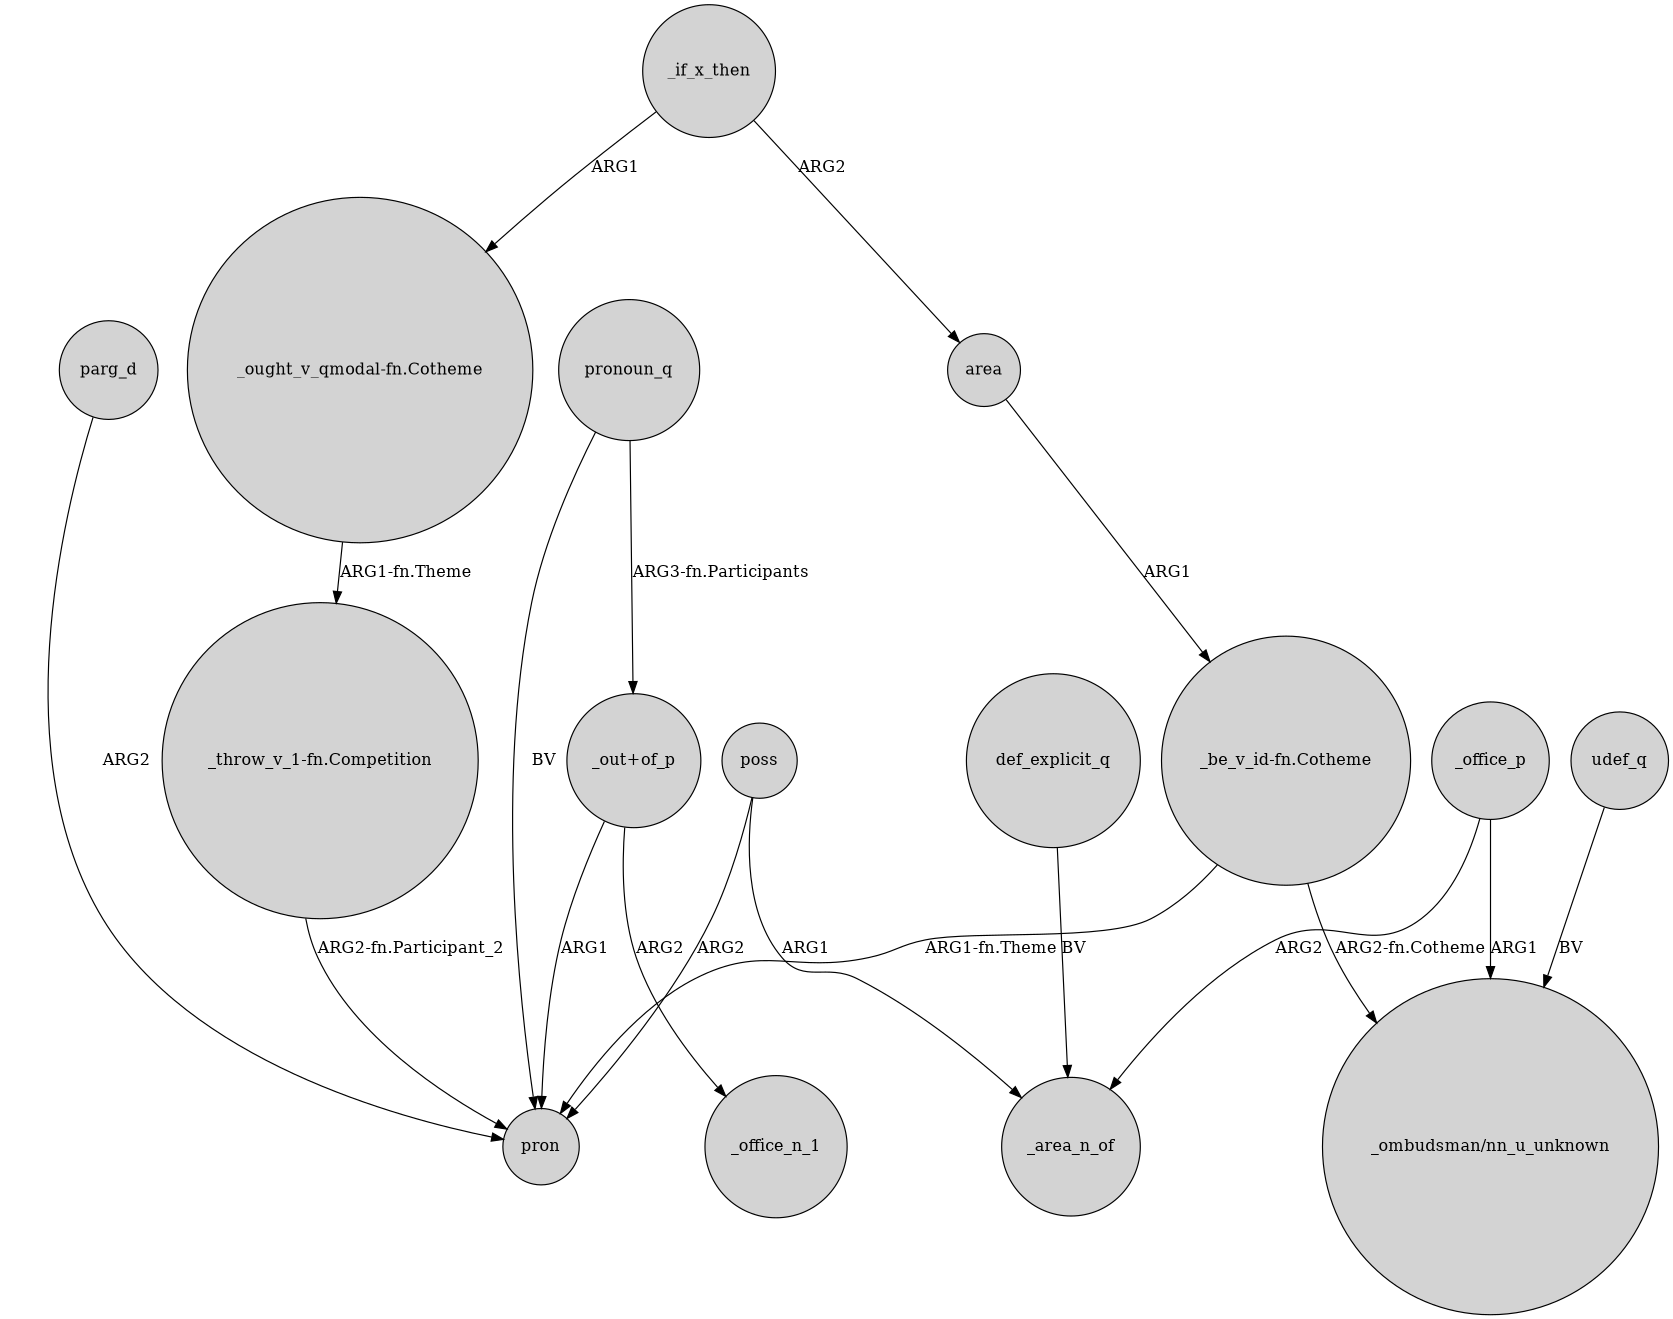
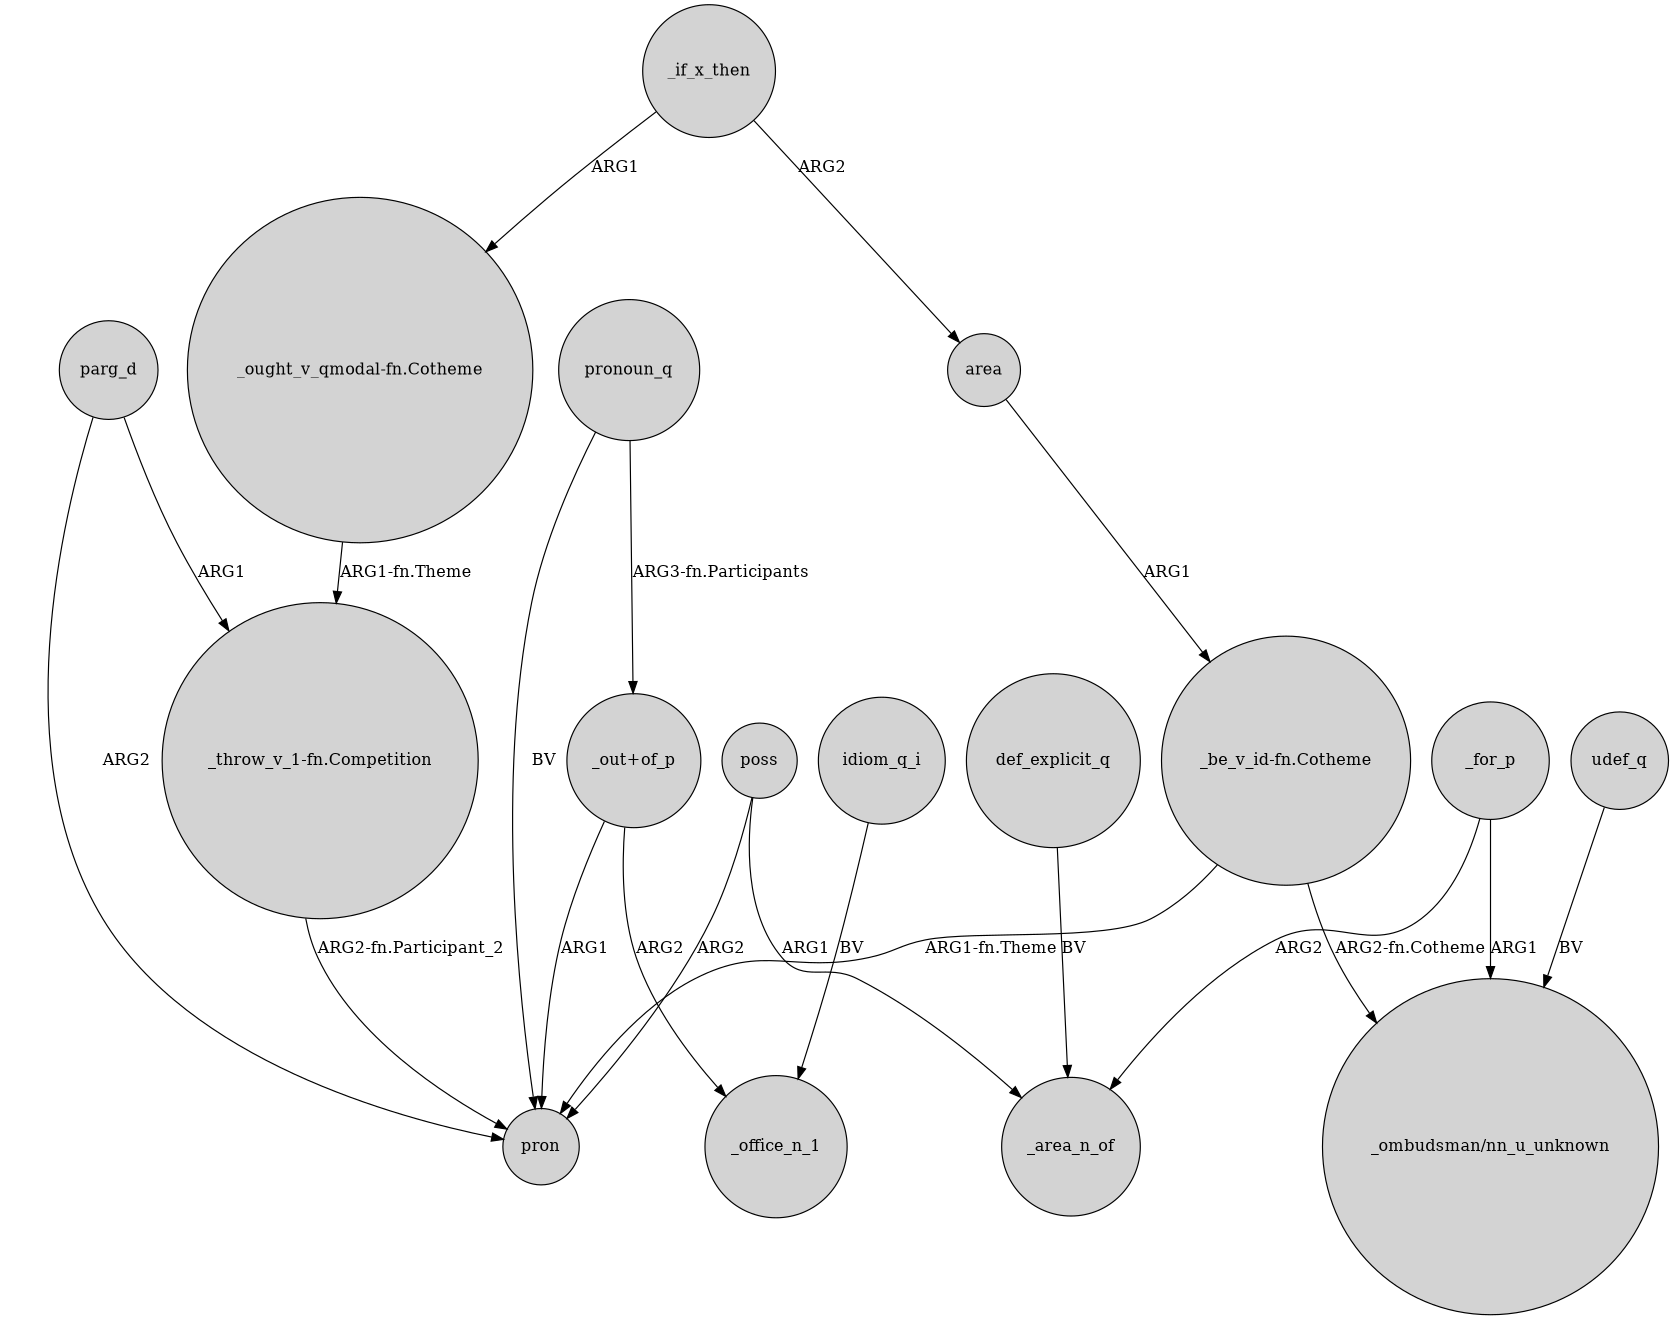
edge "parg_d" -> "_throw_v_1-fn.Competition": added, label "ARG1"
node "idiom_q_i": added
node "_office_p": label "_office_p" -> "_for_p"
